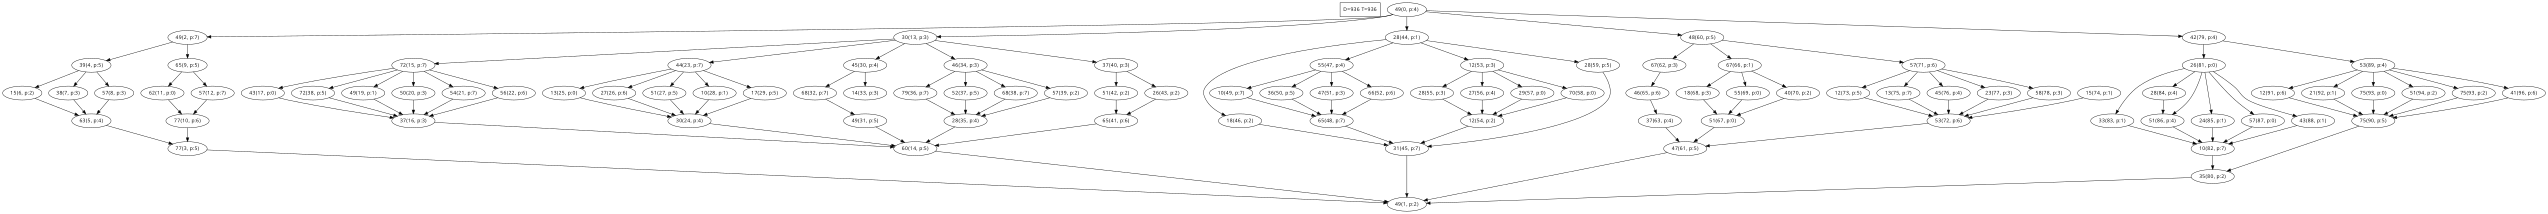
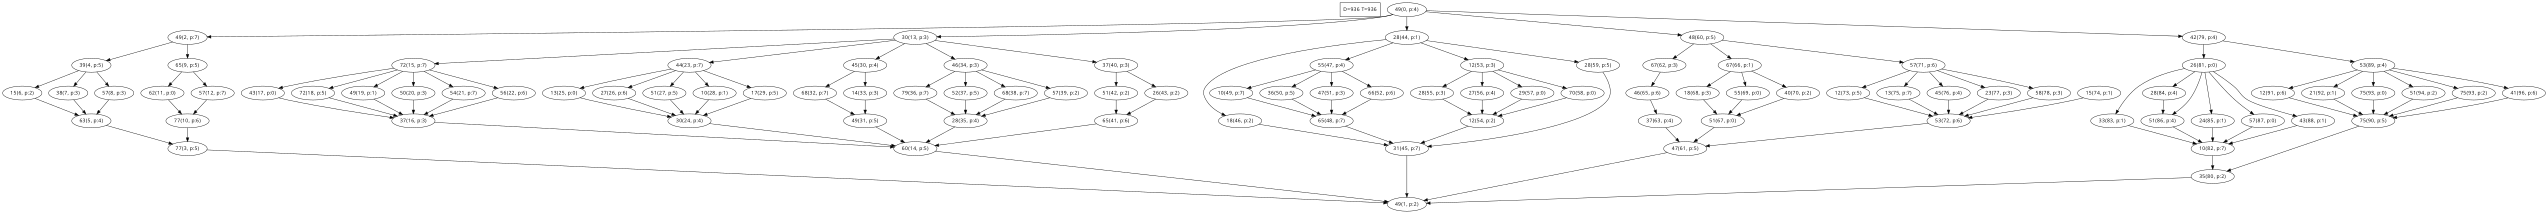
node "72(38, p:5)": label "72(38, p:5)" -> "72(18, p:5)"
edge "14(33, p:3)" -> "49(31, p:5)": added
